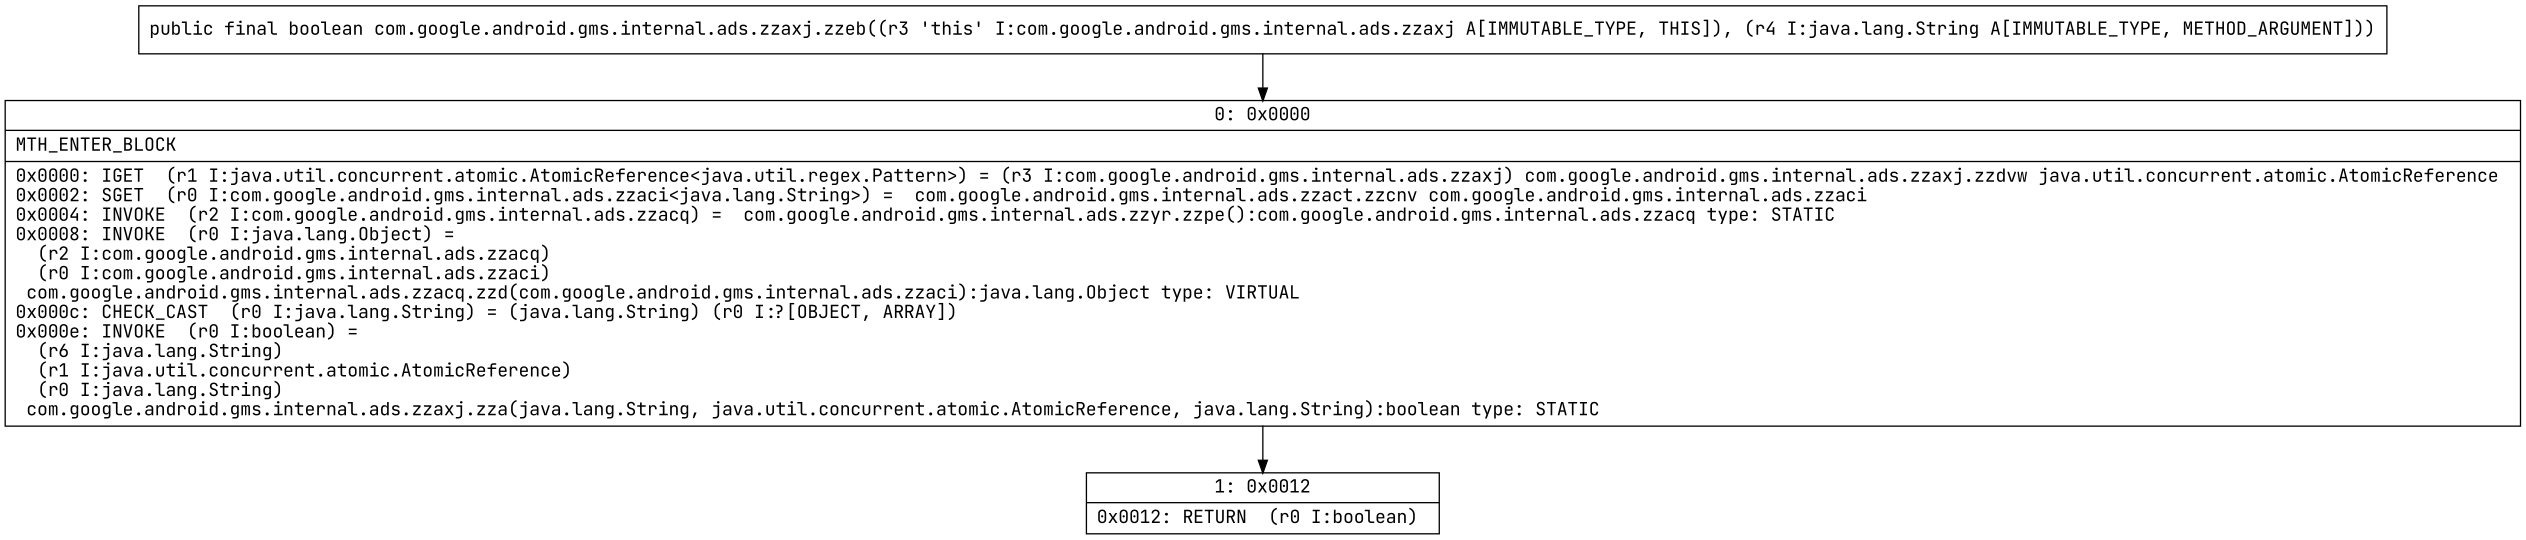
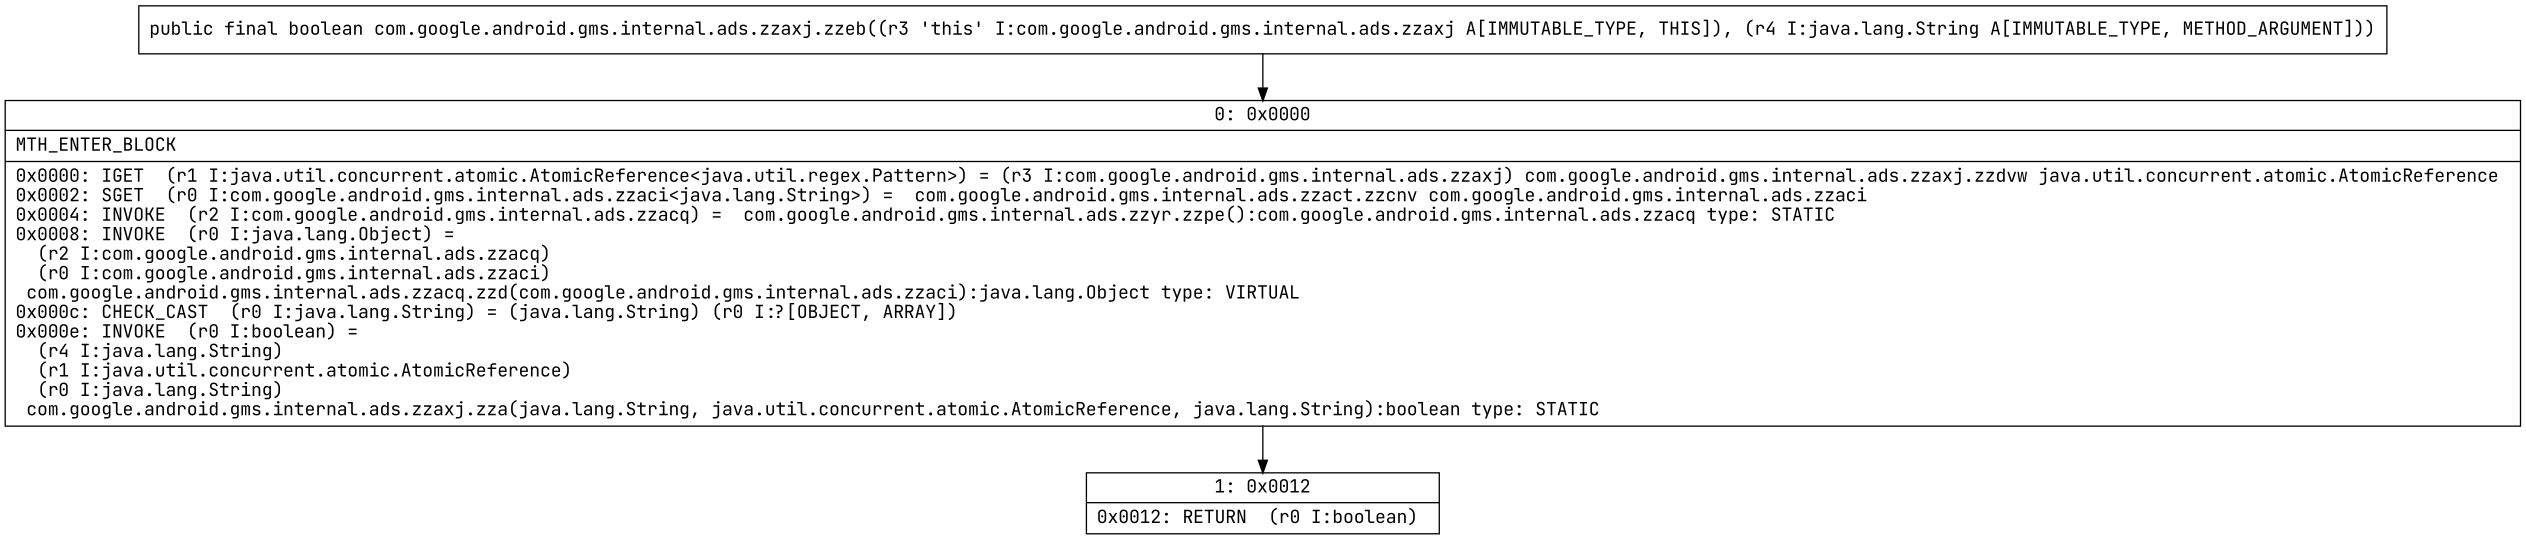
node "0: 0x0000": text "(r6 I:java.lang.String)" -> "(r4 I:java.lang.String)"
